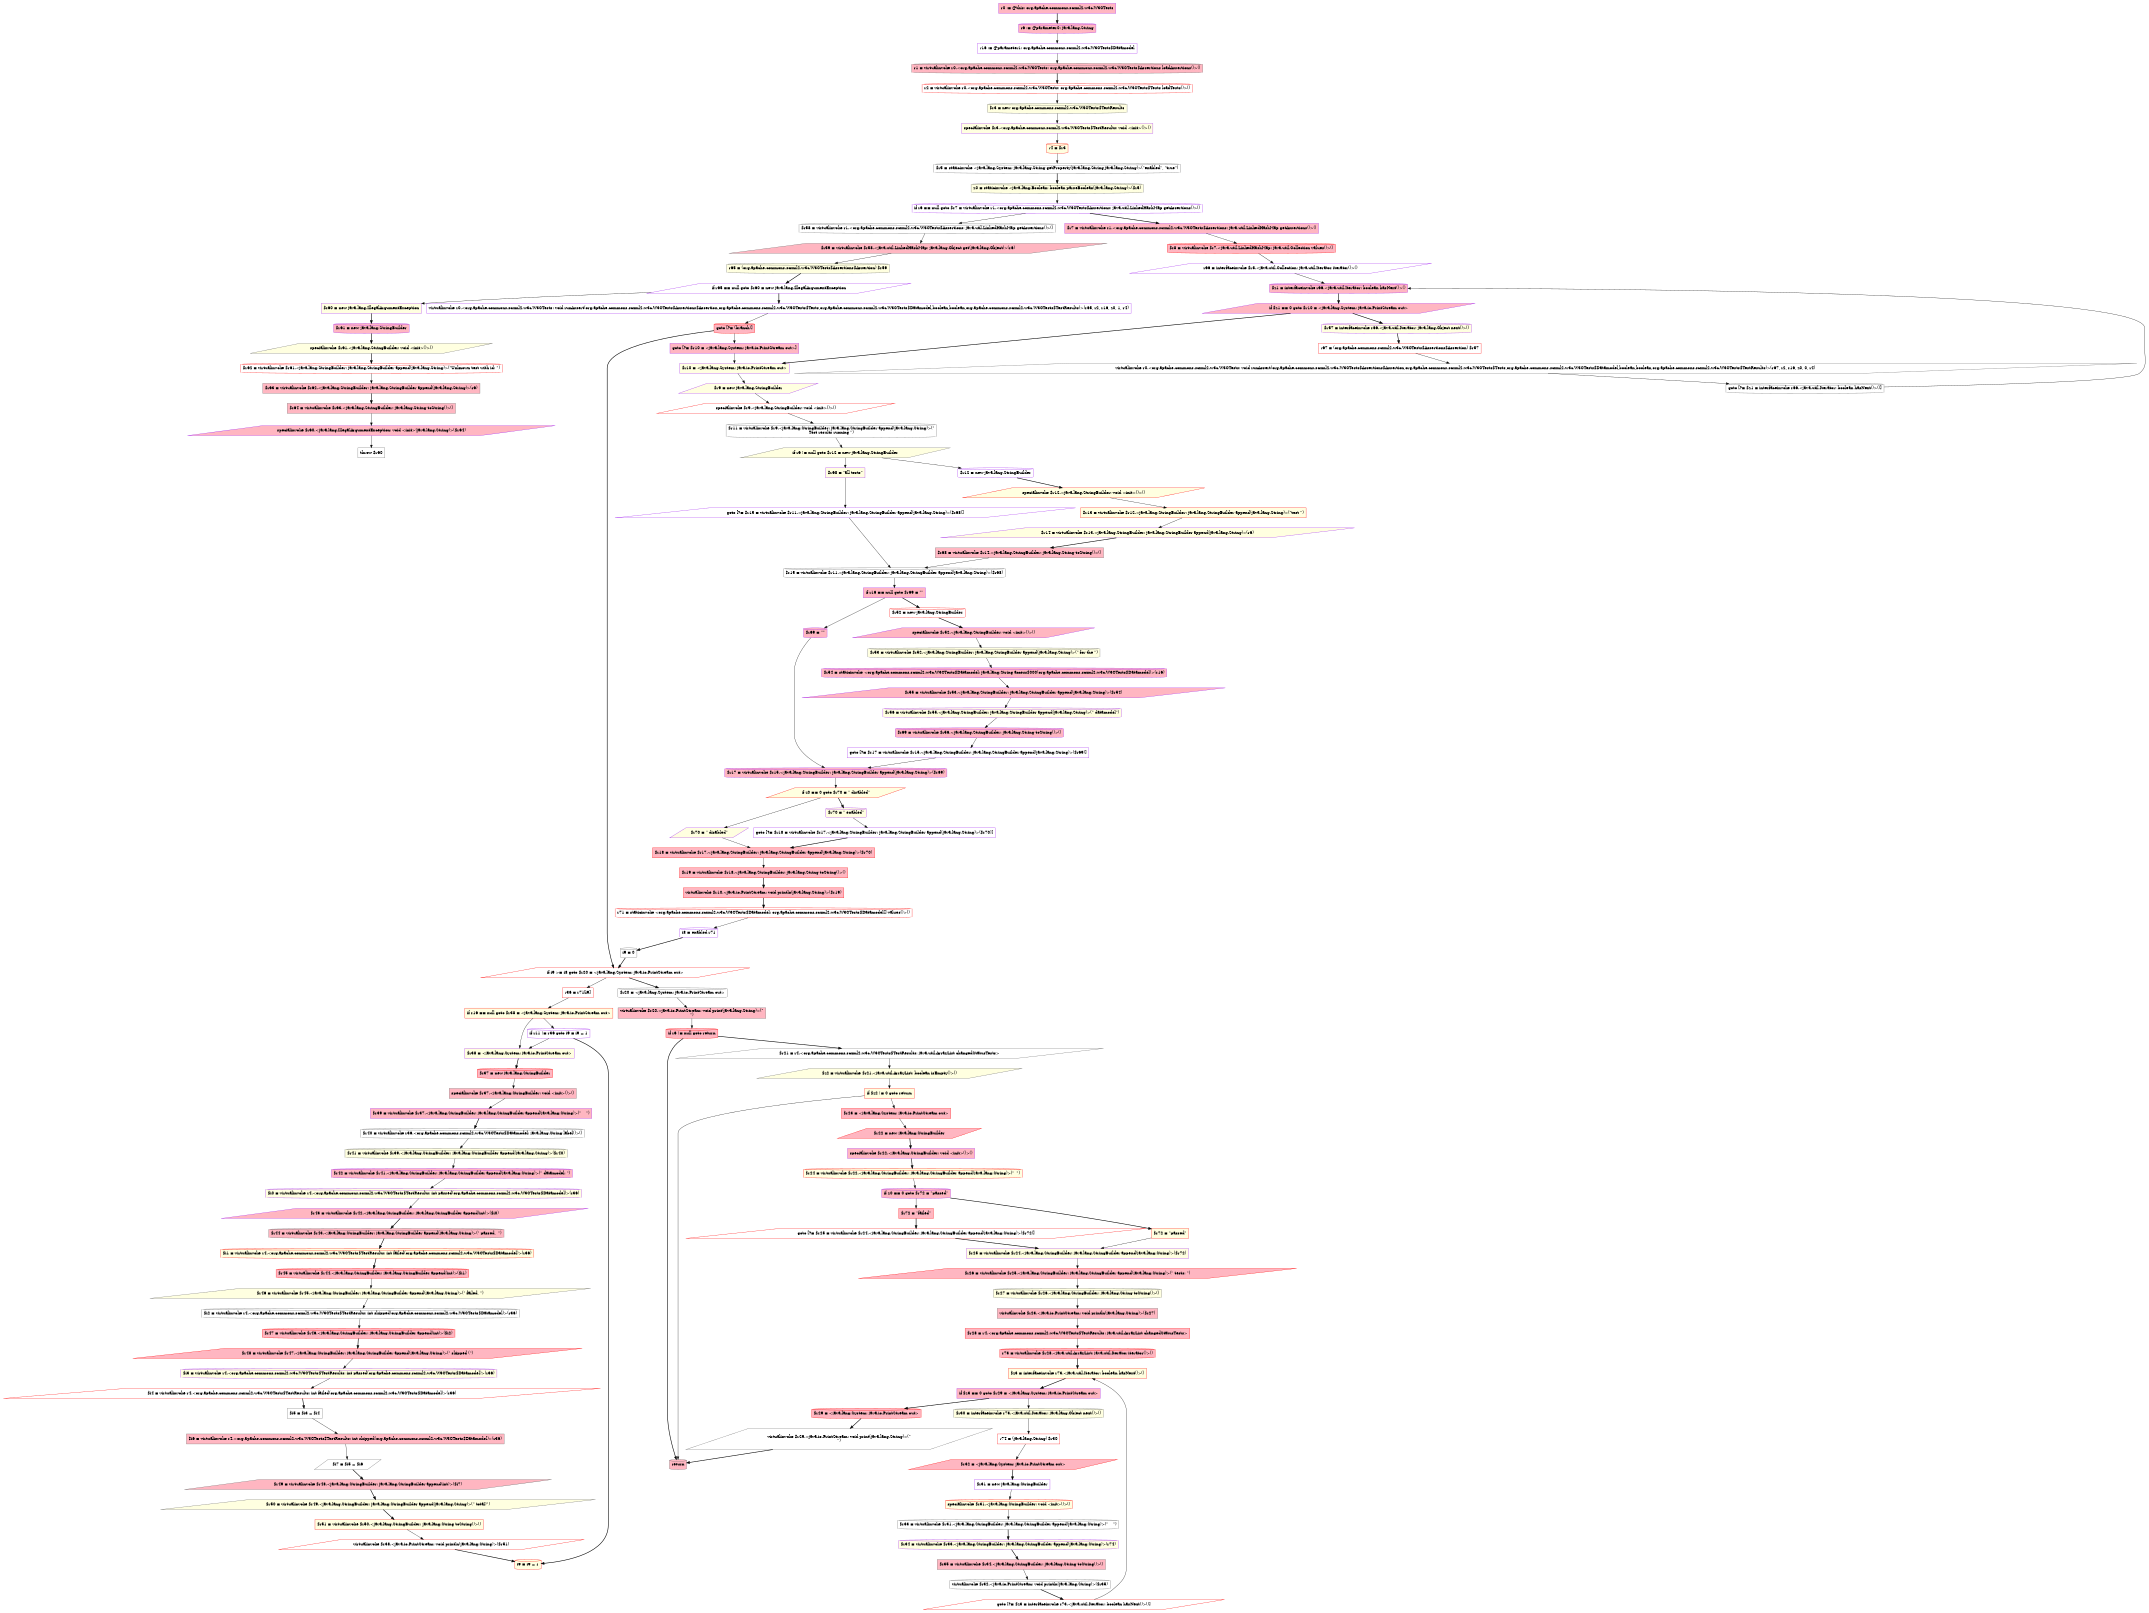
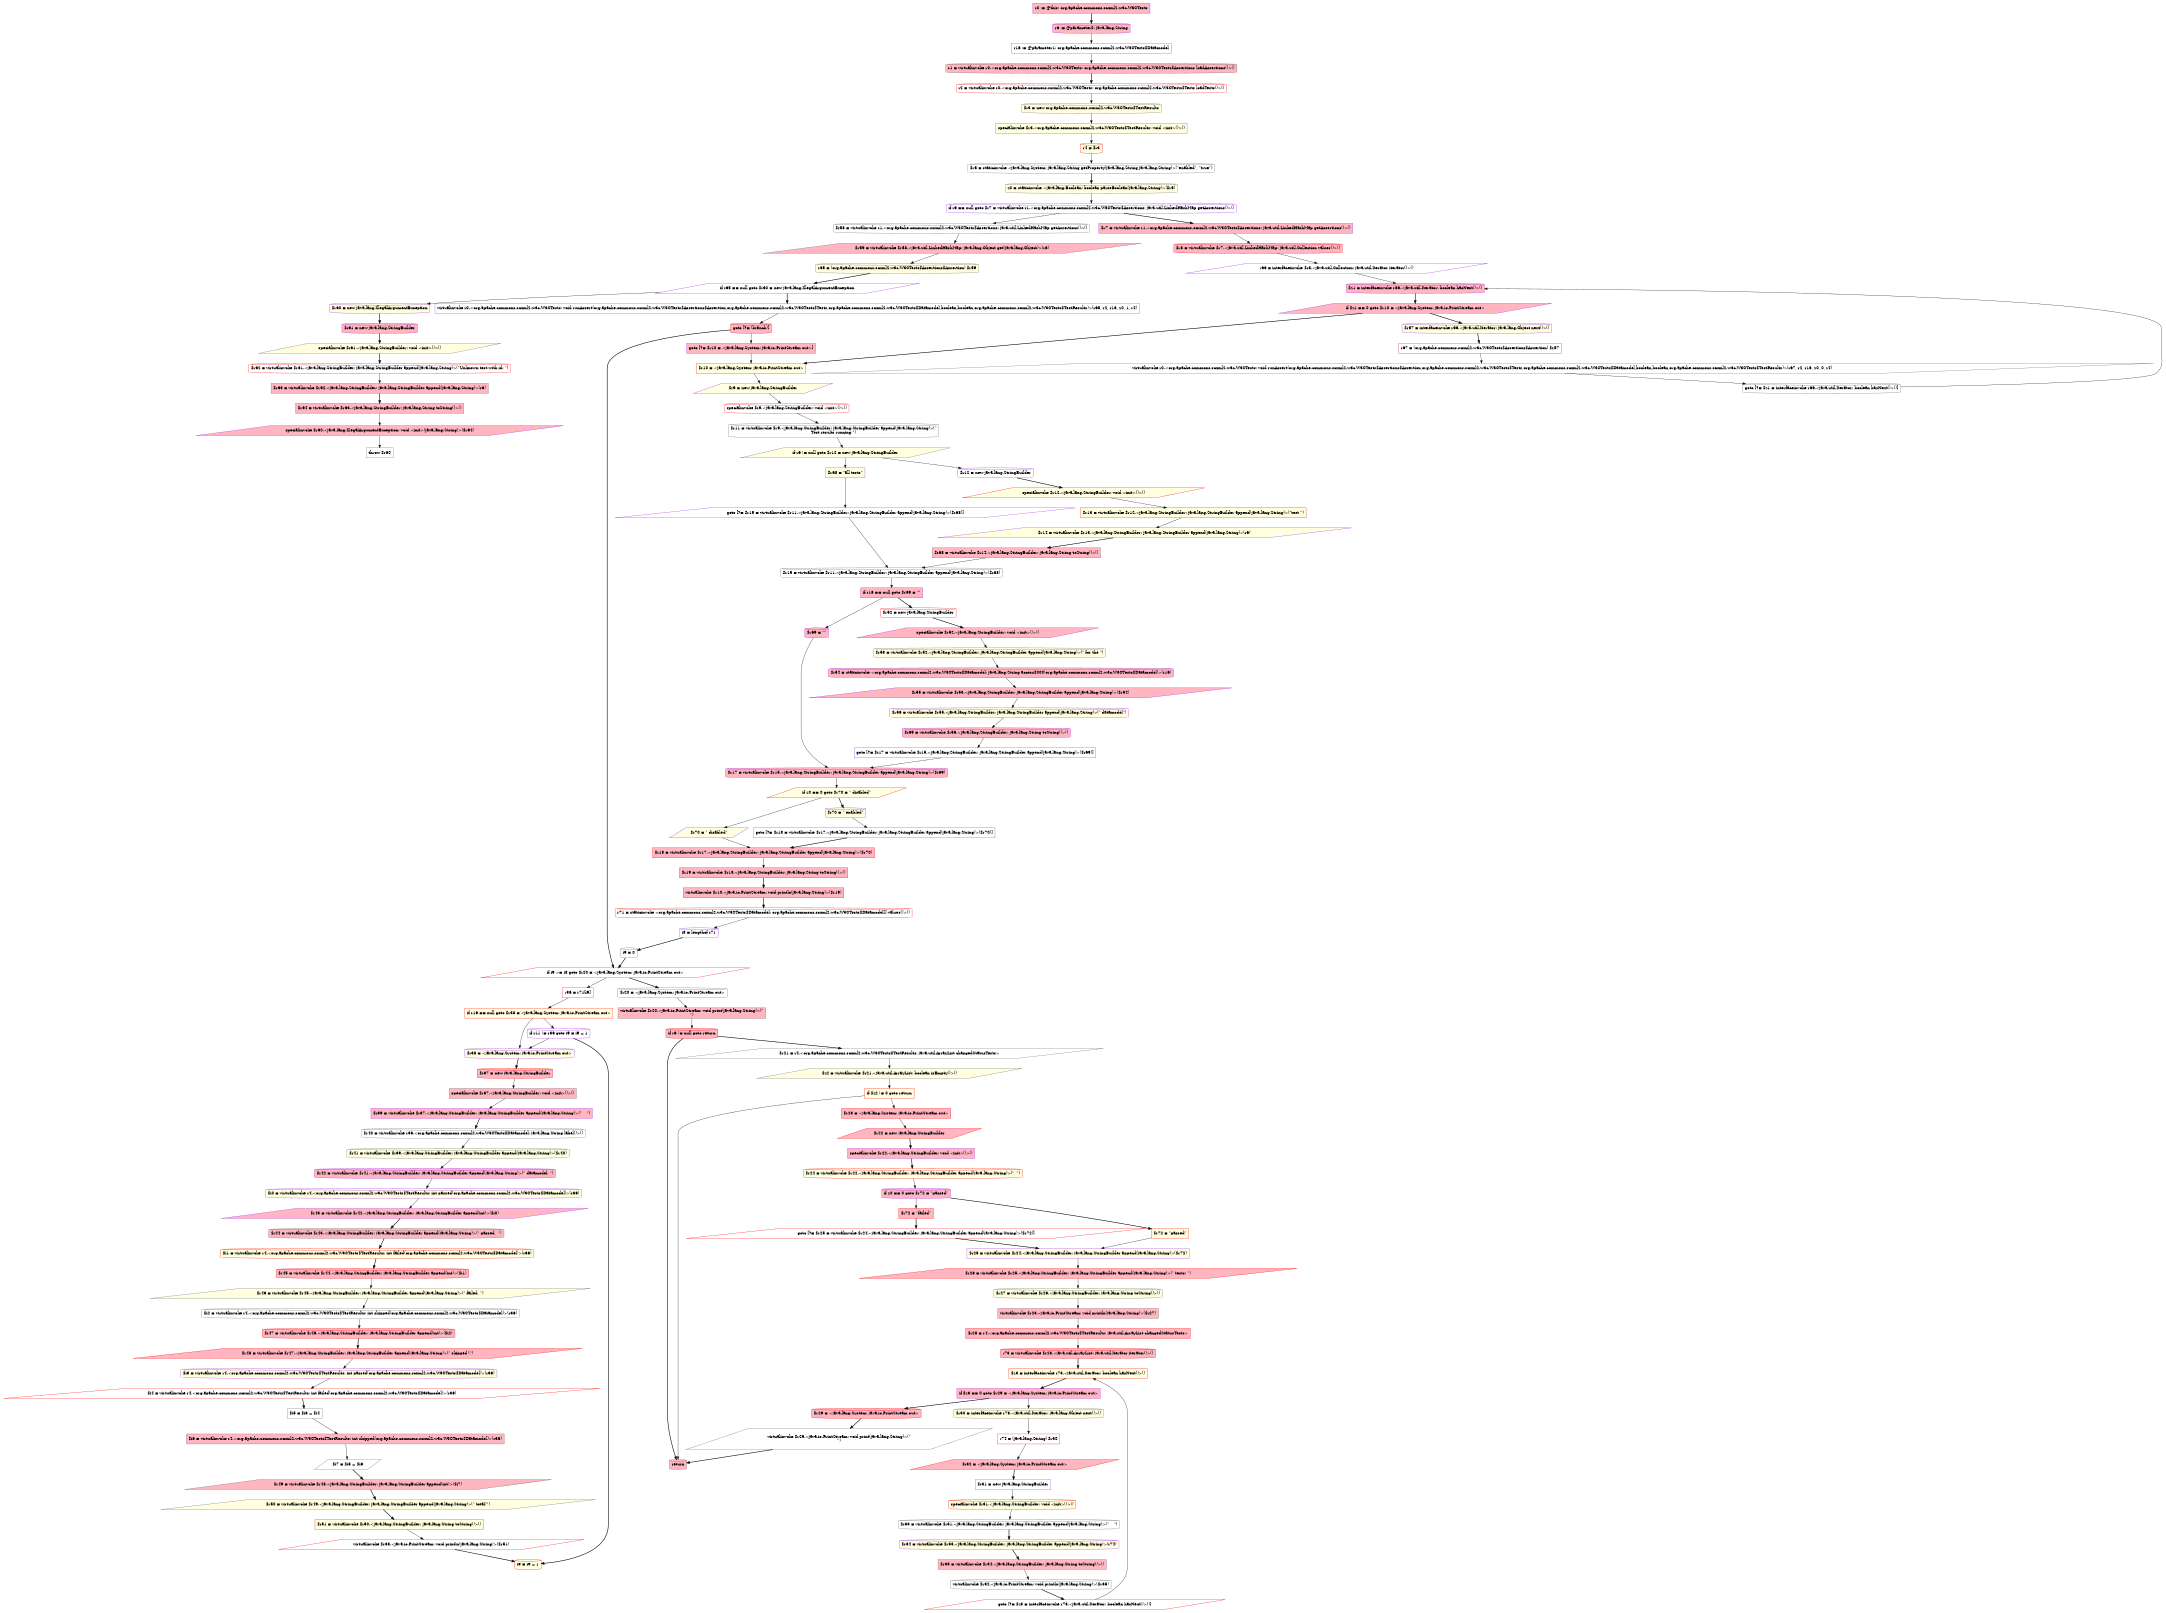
node "$r60 = new java.lang.IllegalArgumentException": shape box -> cylinder
node "$r10 = <java.lang.System: java.io.PrintStream out>": color purple -> red
node "specialinvoke $r9.<java.lang.StringBuilder: void <init>()>()": shape parallelogram -> cylinder
node "i8 = enabled r71": label "i8 = enabled r71" -> "i8 = lengthof r71"
node "$r38 = <java.lang.System: java.io.PrintStream out>": shape box -> cylinder
